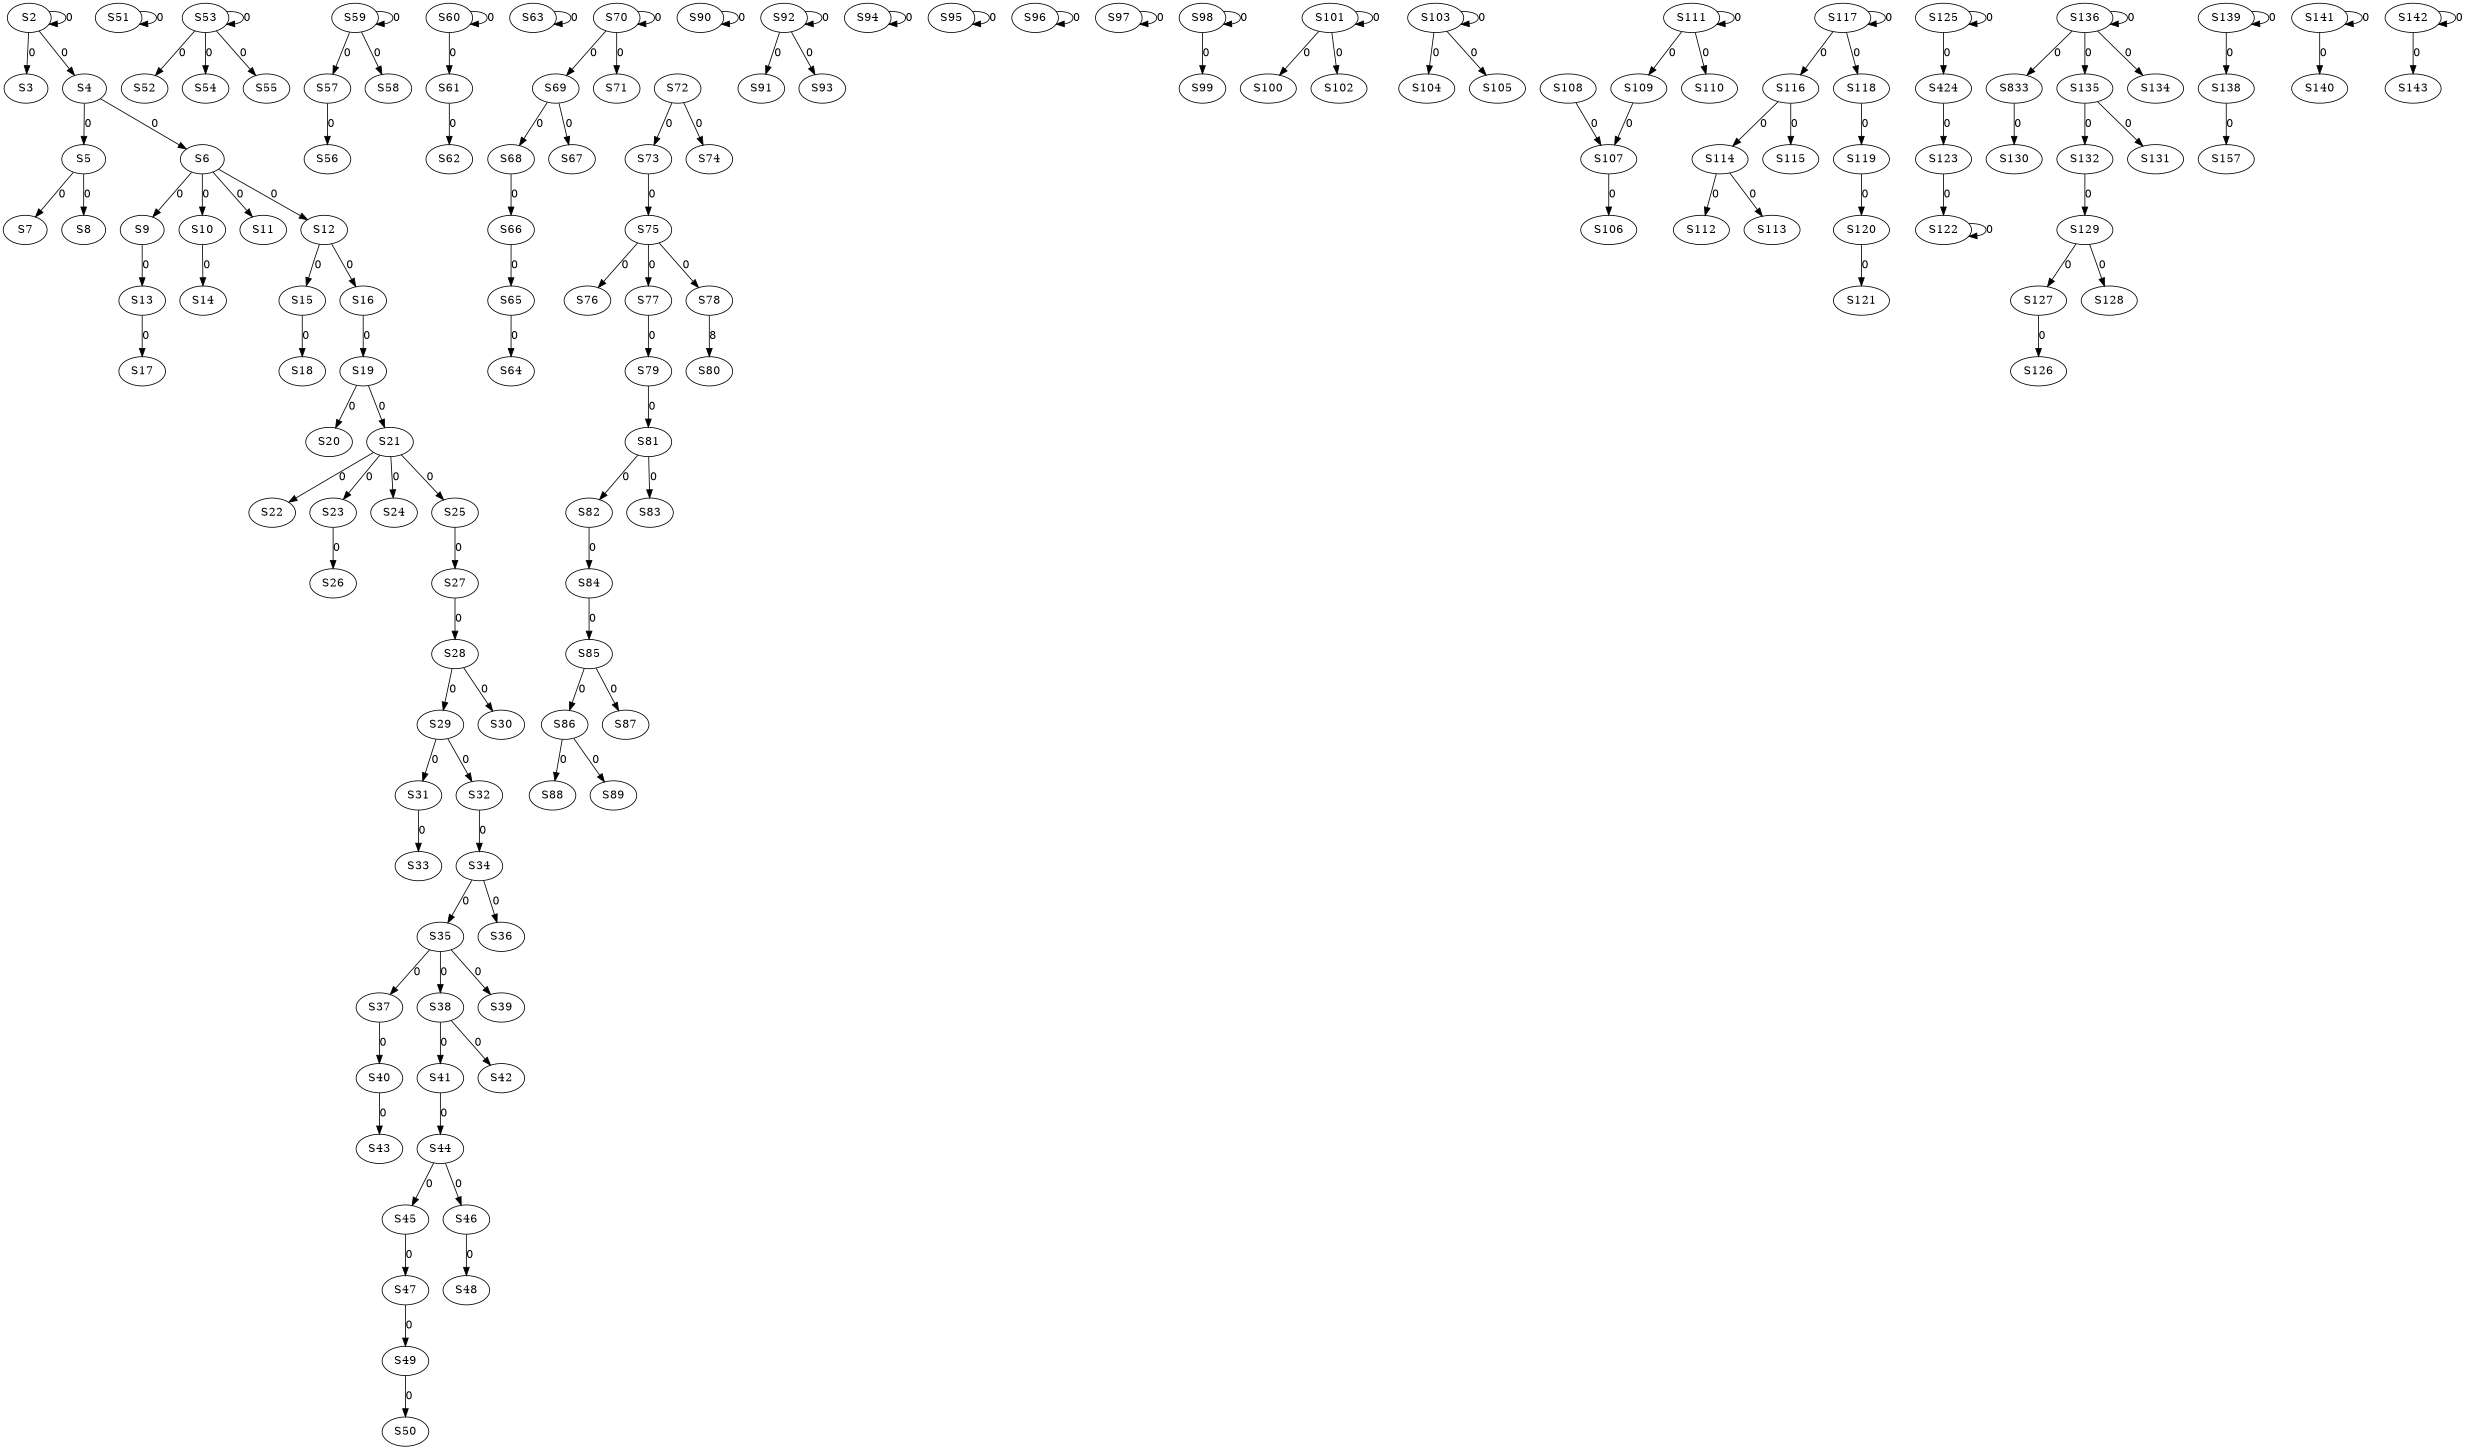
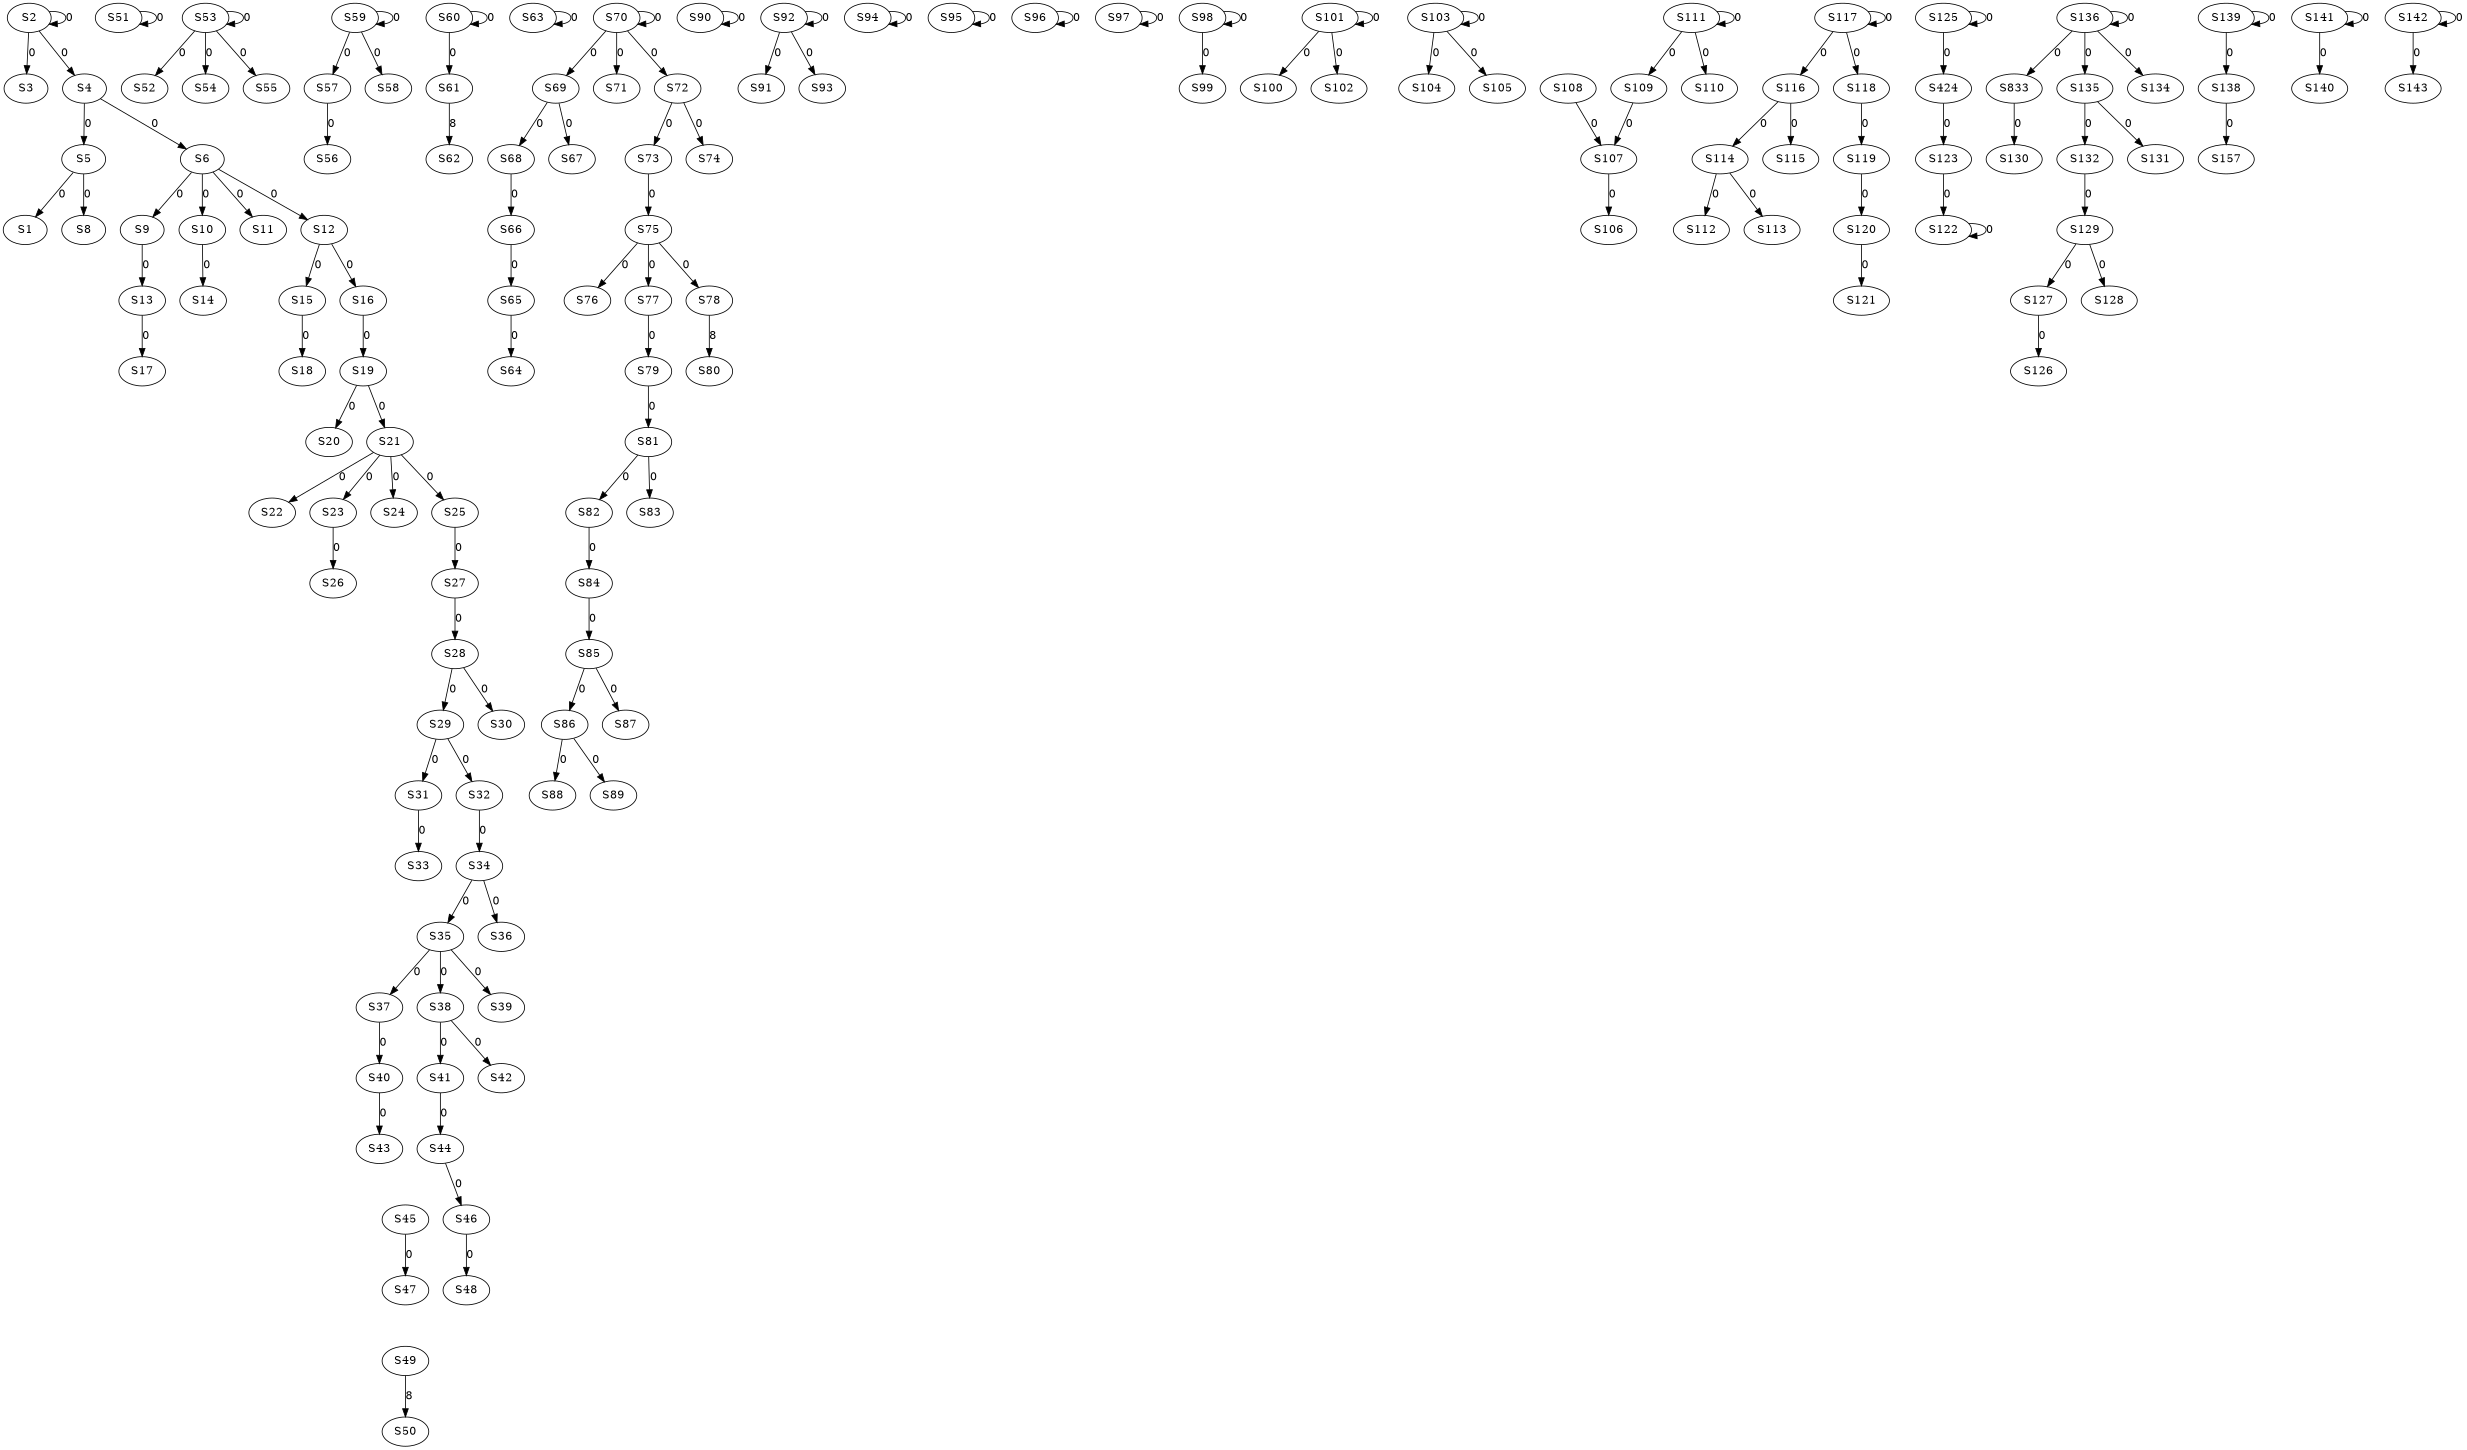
edge "S70" -> "S72": added, label "0"
edge "S61" -> "S62": label "0" -> "8"
node "S7": label "S7" -> "S1"
edge "S44" -> "S45": removed, label "0"
edge "S47" -> "S49": removed, label "0"
edge "S49" -> "S50": label "0" -> "8"
